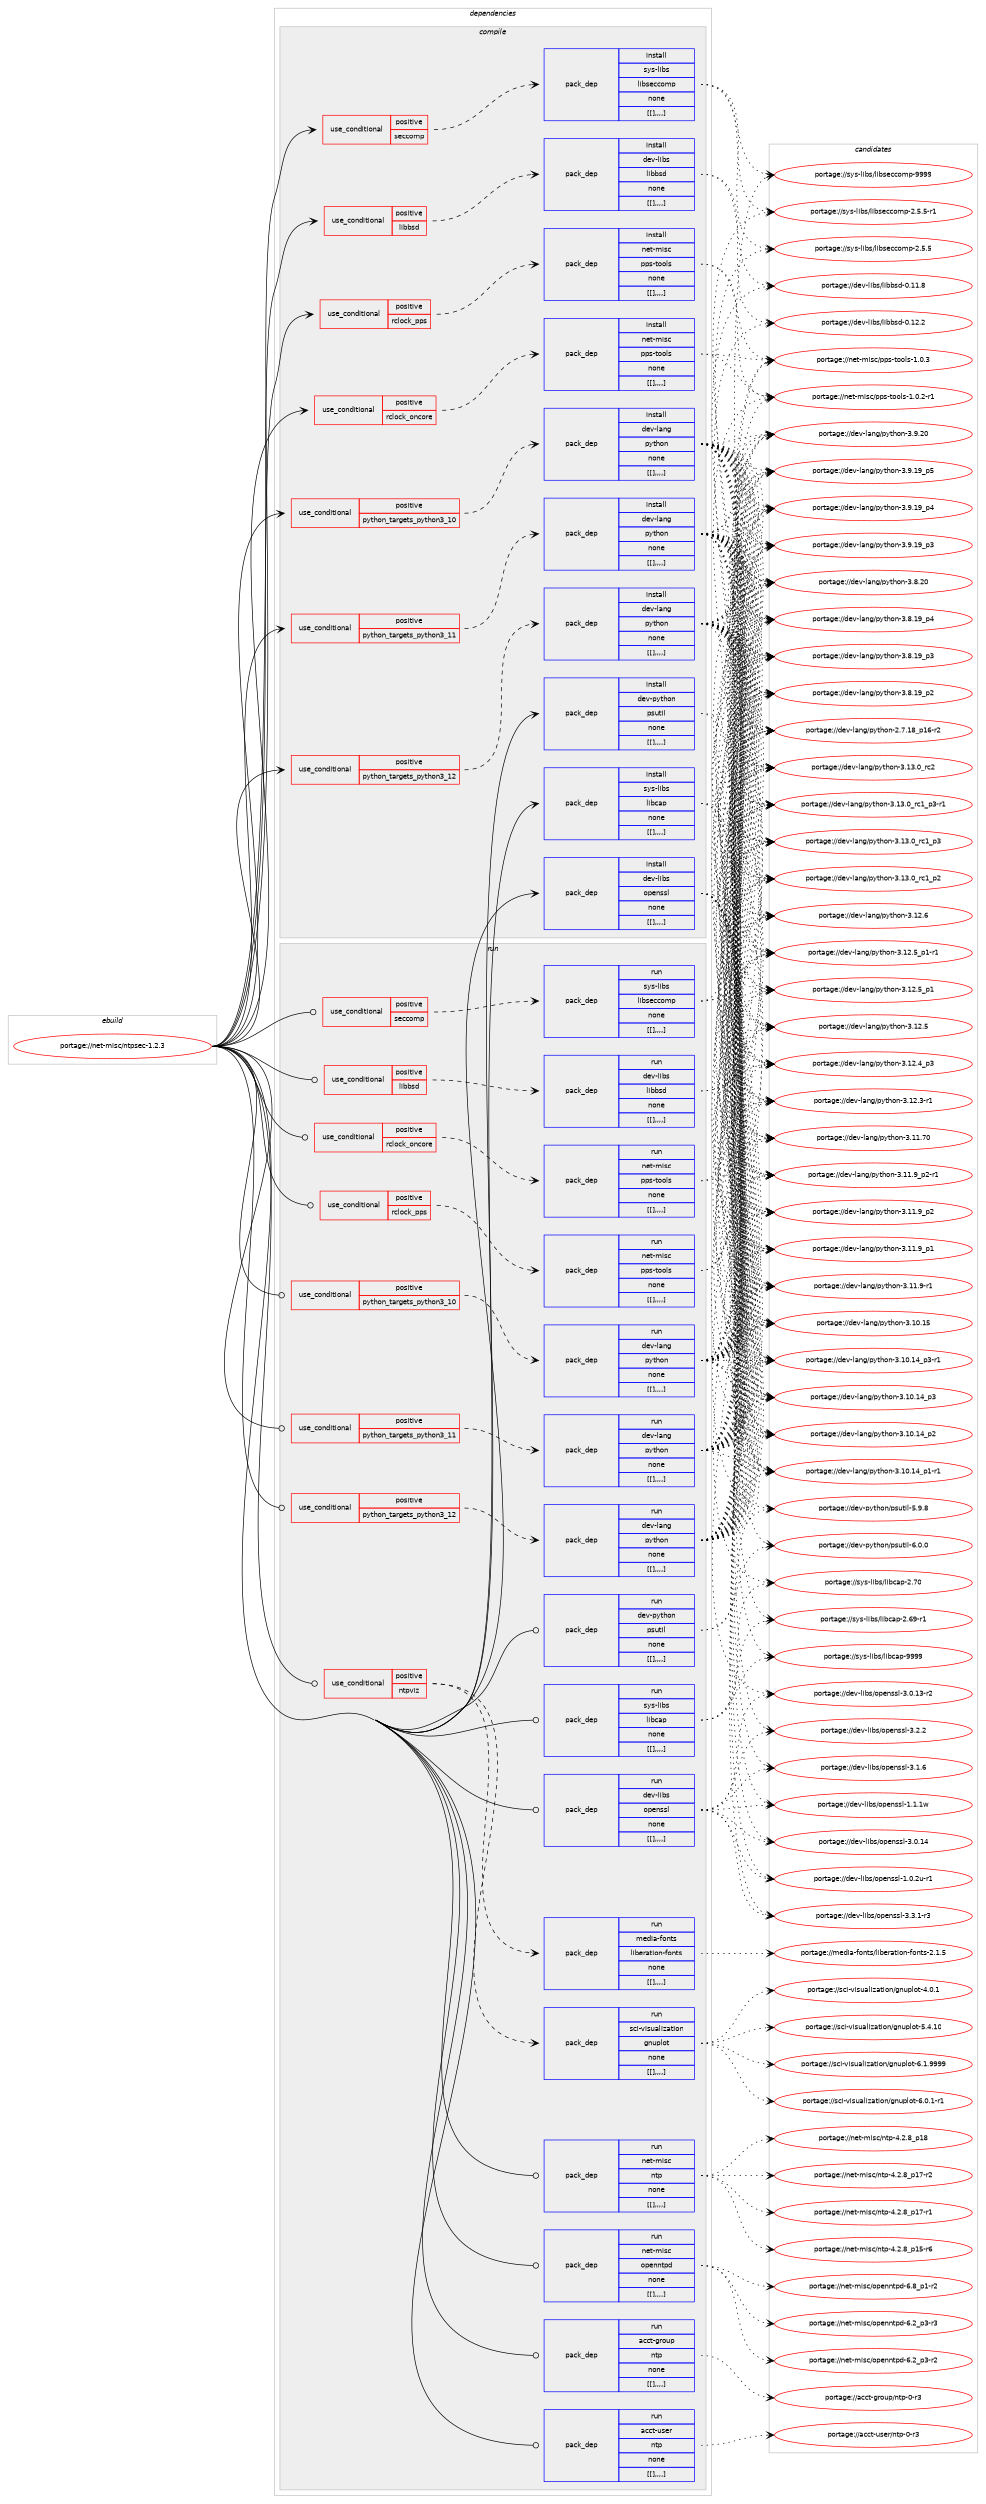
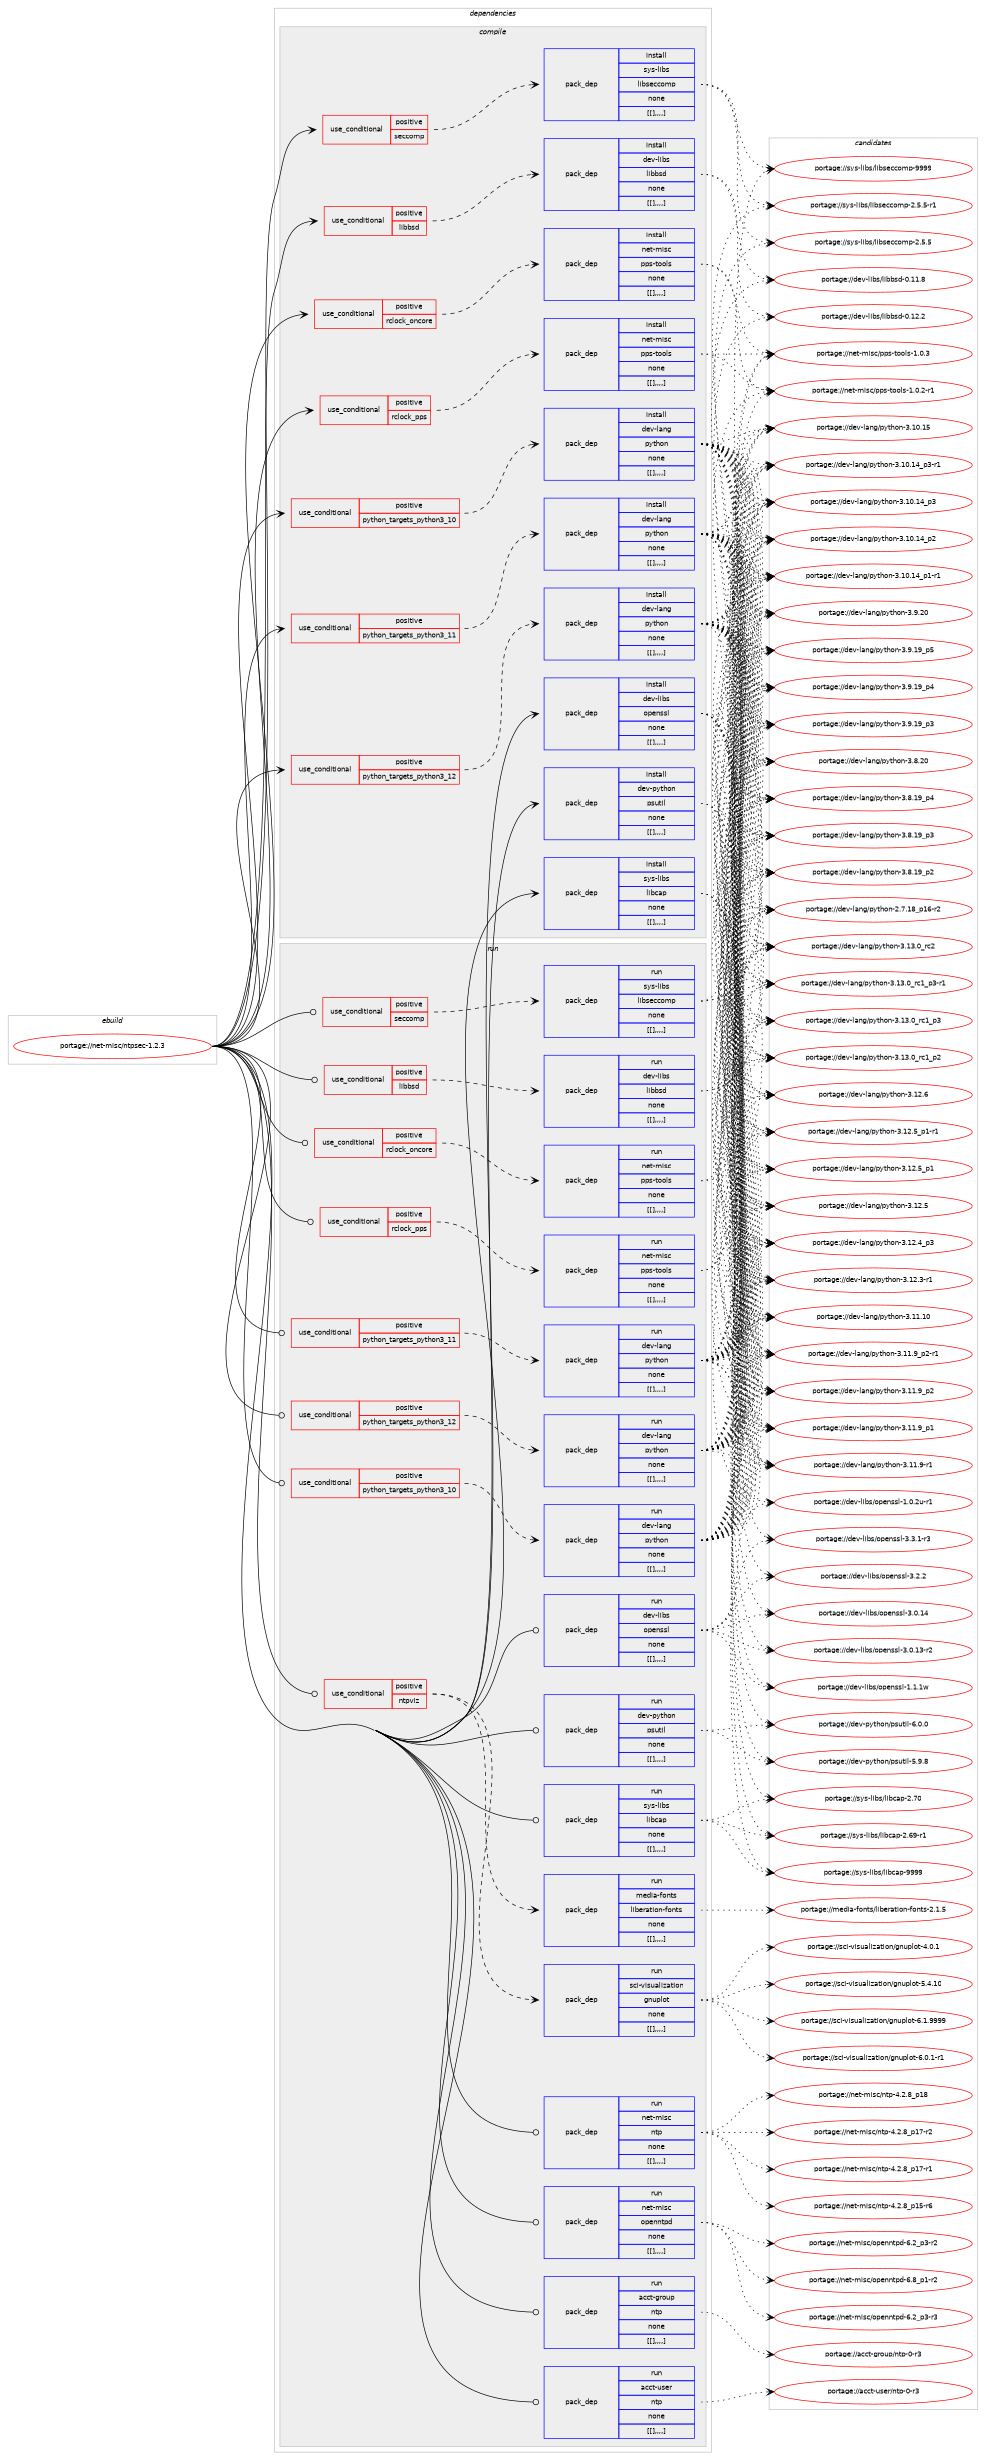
node "portage://dev-lang/python-3.11.70": label "portage://dev-lang/python-3.11.70" -> "portage://dev-lang/python-3.11.10"
node "portage://dev-libs/openssl-3.1.6": removed
